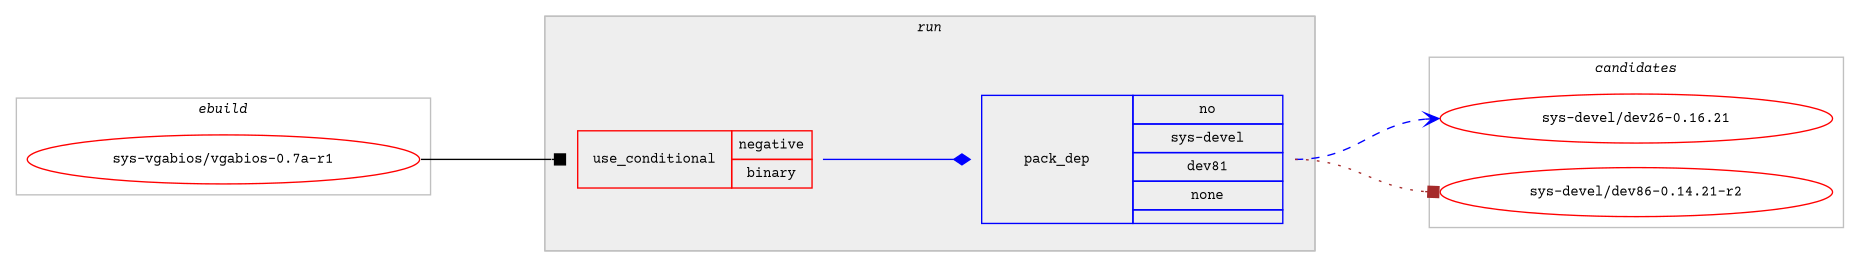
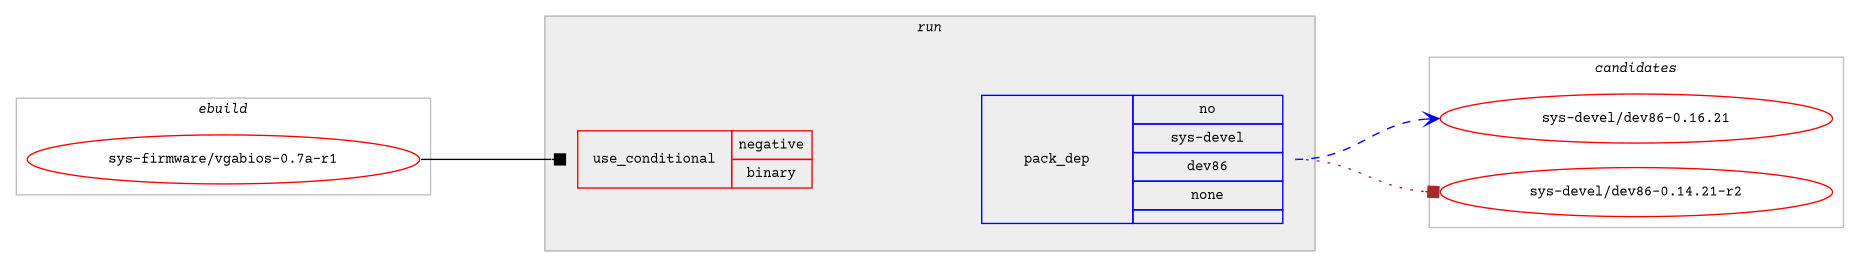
node "sys-devel/dev26-0.16.21": label "sys-devel/dev26-0.16.21" -> "sys-devel/dev86-0.16.21"
node "sys-vgabios/vgabios-0.7a-r1": label "sys-vgabios/vgabios-0.7a-r1" -> "sys-firmware/vgabios-0.7a-r1"
edge "use_conditional" -> "pack_dep": removed
node "pack_dep": text "dev81" -> "dev86"
